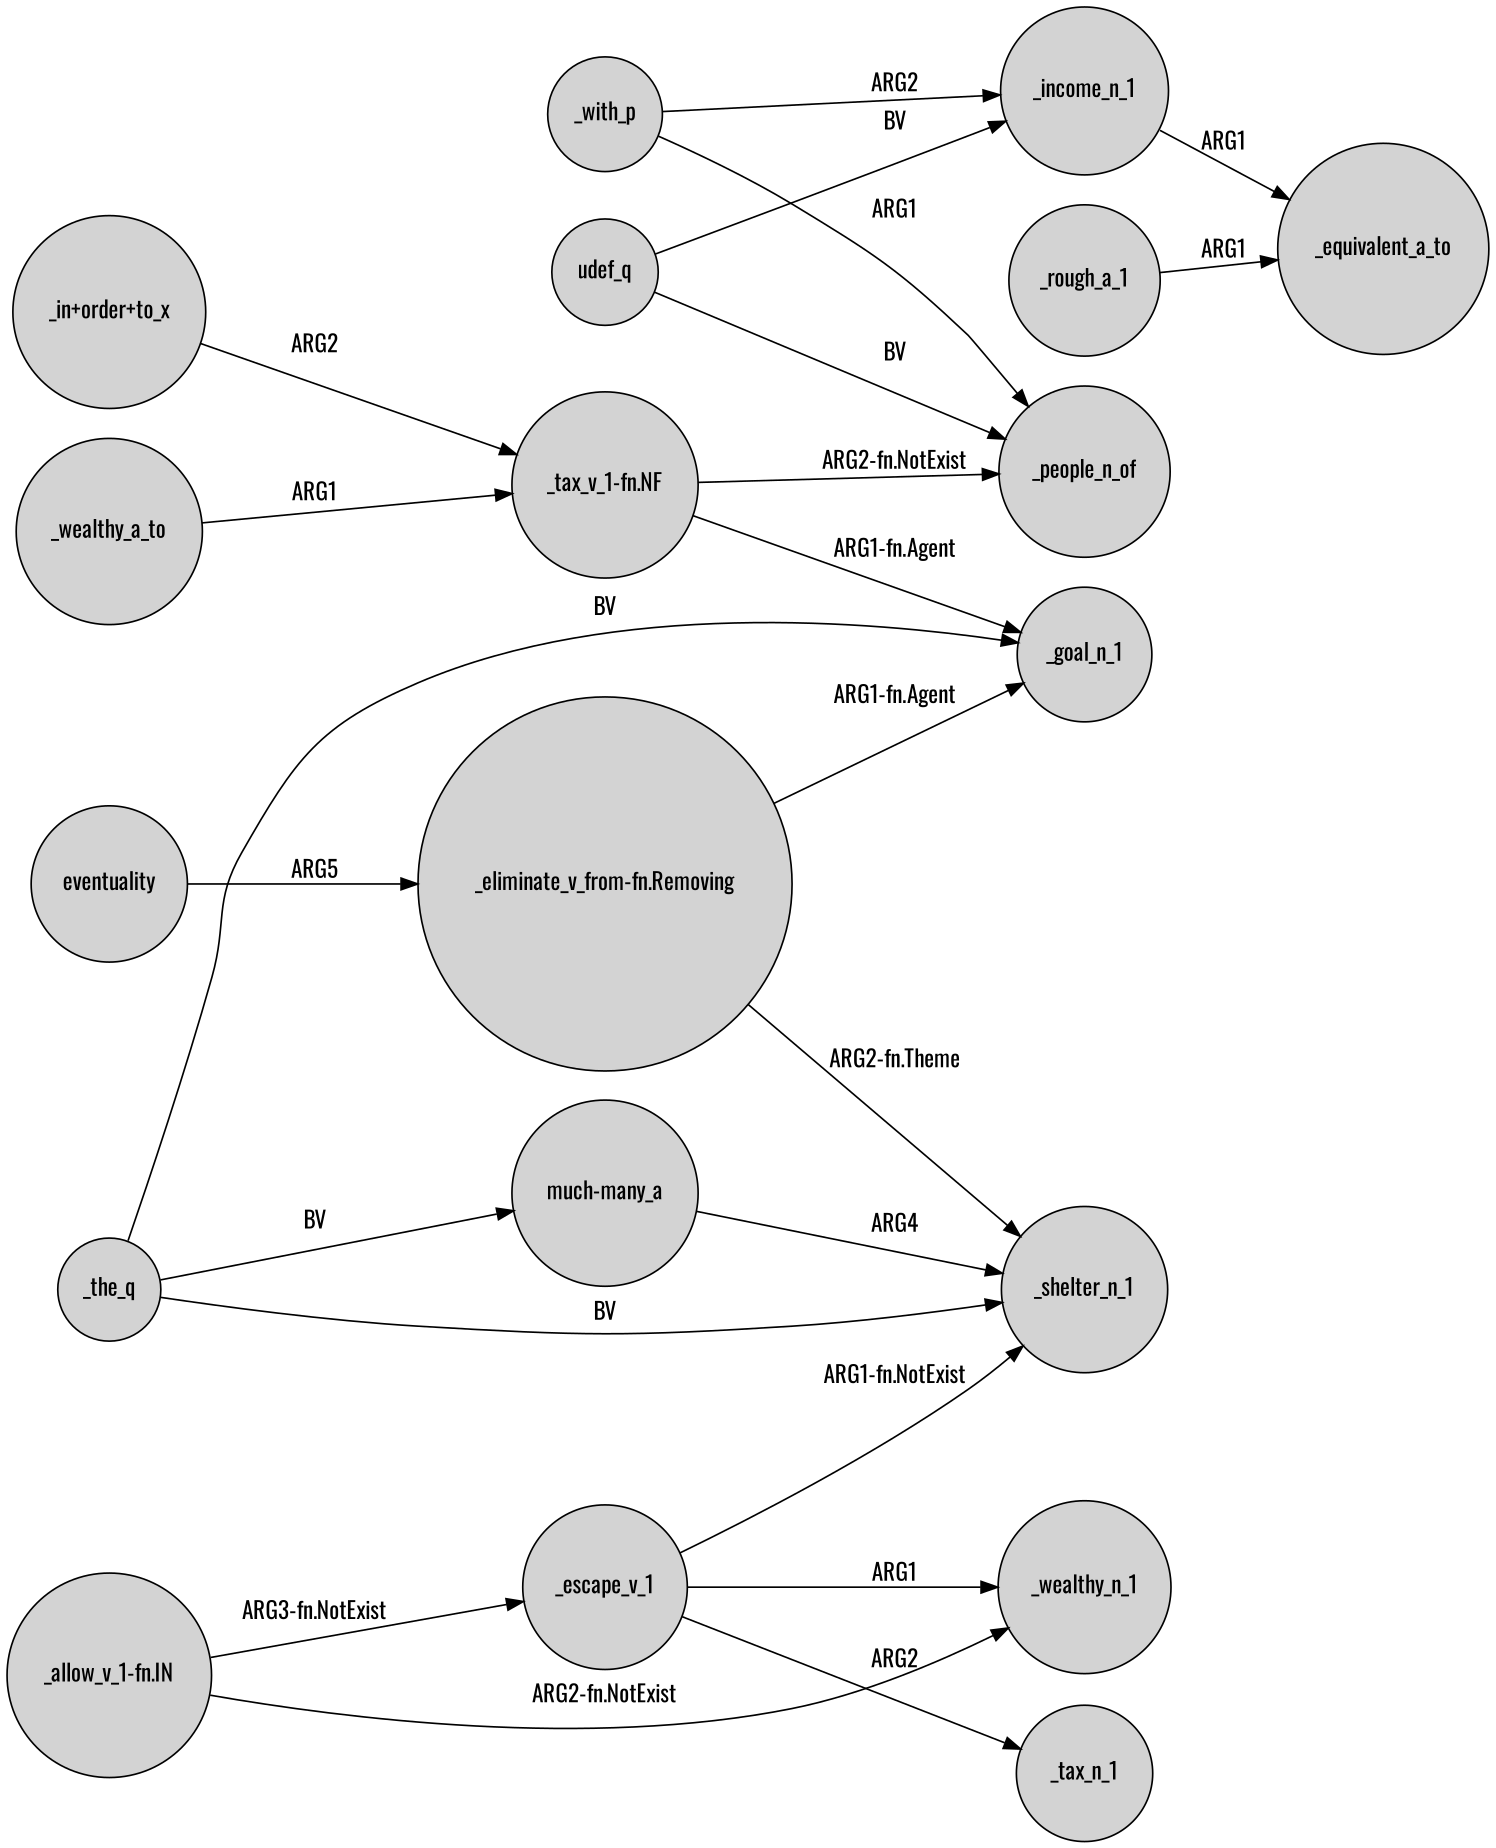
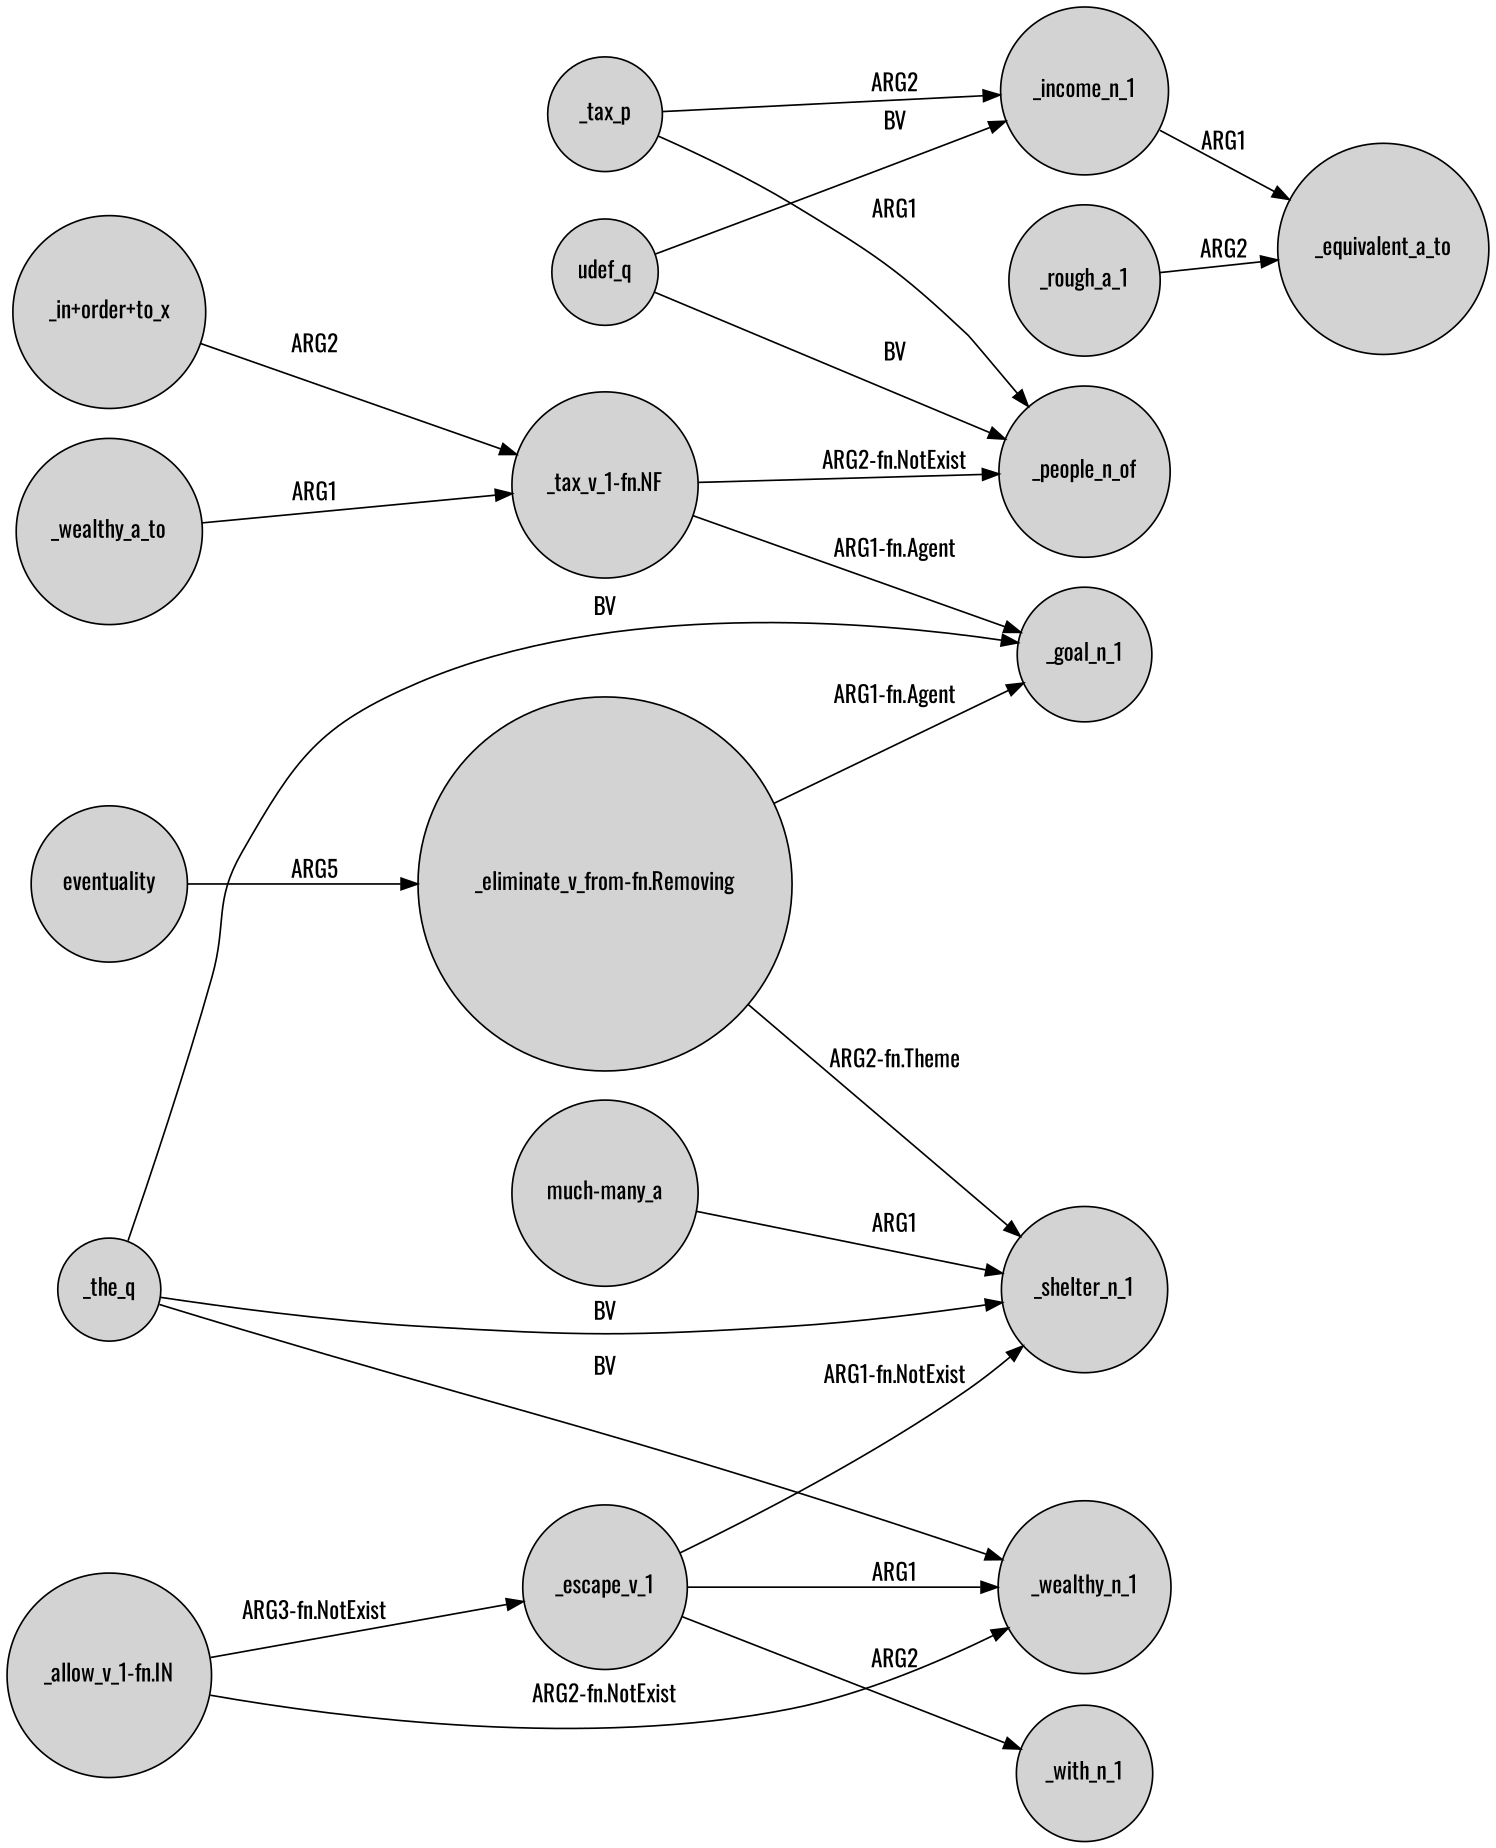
node "_with_p": label "_with_p" -> "_tax_p"
edge "_rough_a_1" -> "_equivalent_a_to": label "ARG1" -> "ARG2"
edge "much-many_a" -> "_shelter_n_1": label "ARG4" -> "ARG1"
edge "_the_q" -> "much-many_a": now "_the_q" -> "_wealthy_n_1"
node "_tax_n_1": label "_tax_n_1" -> "_with_n_1"
